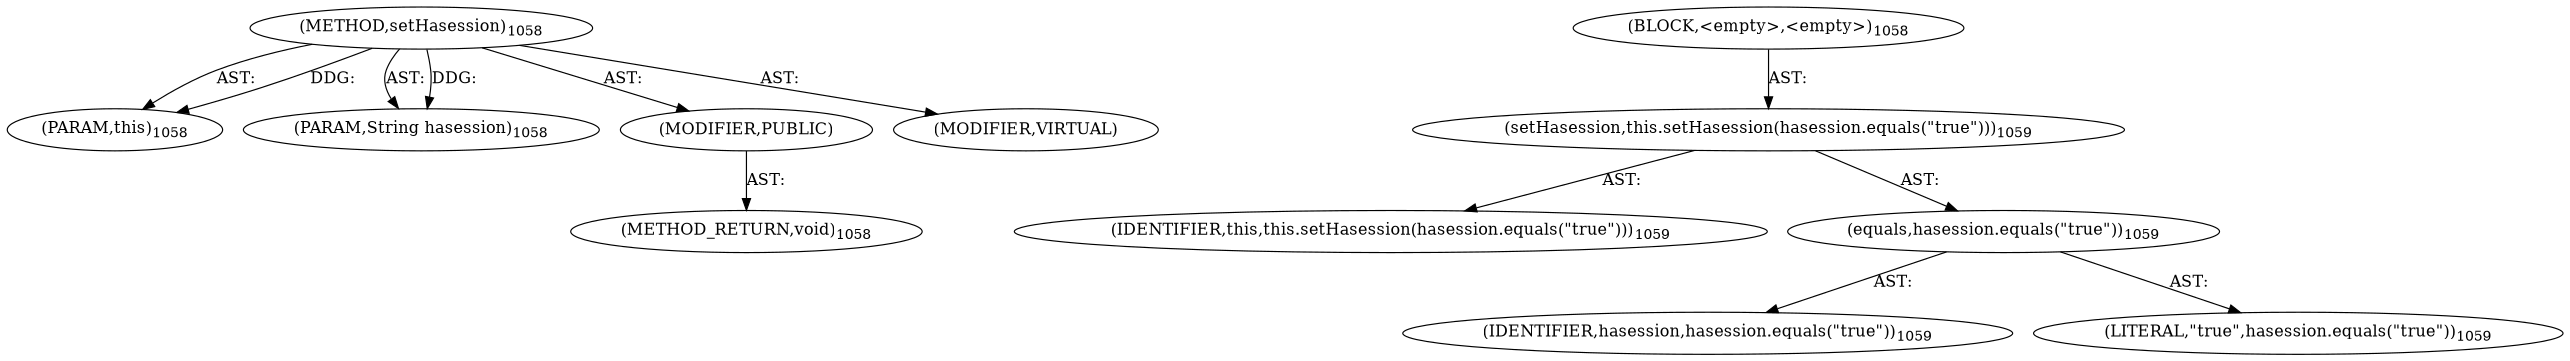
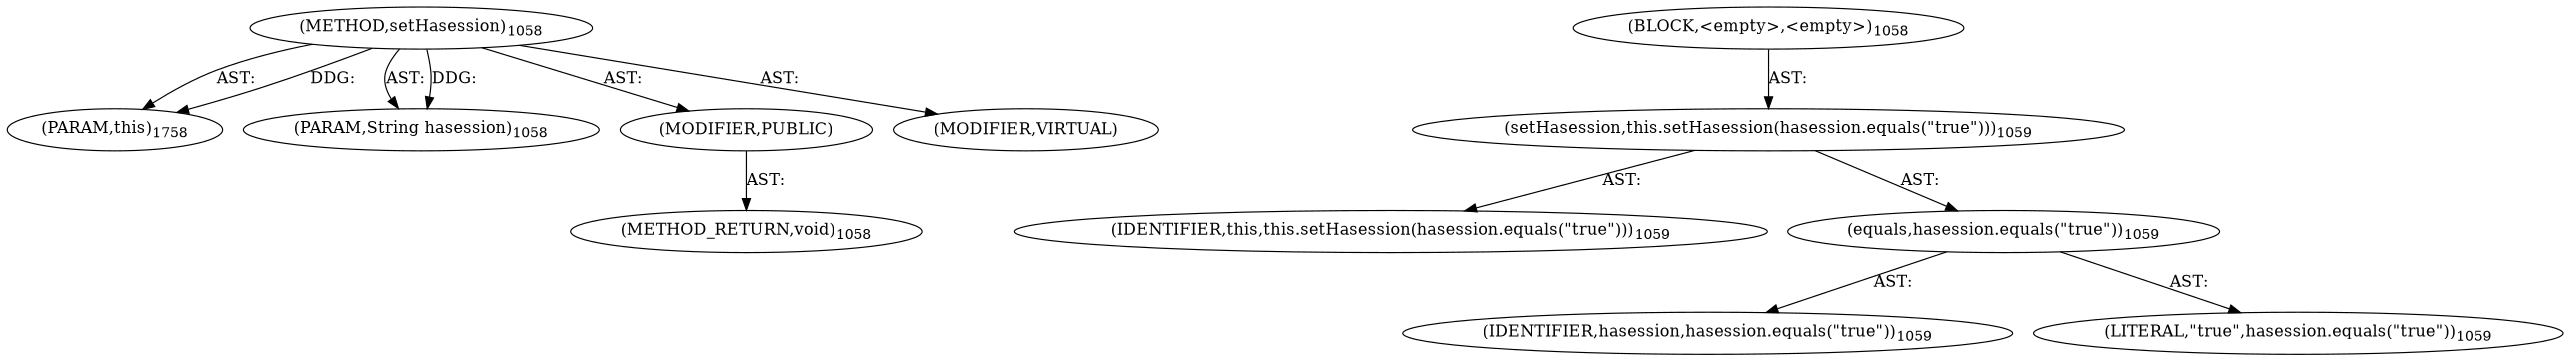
node "(PARAM,this)": text "1058" -> "1758"
